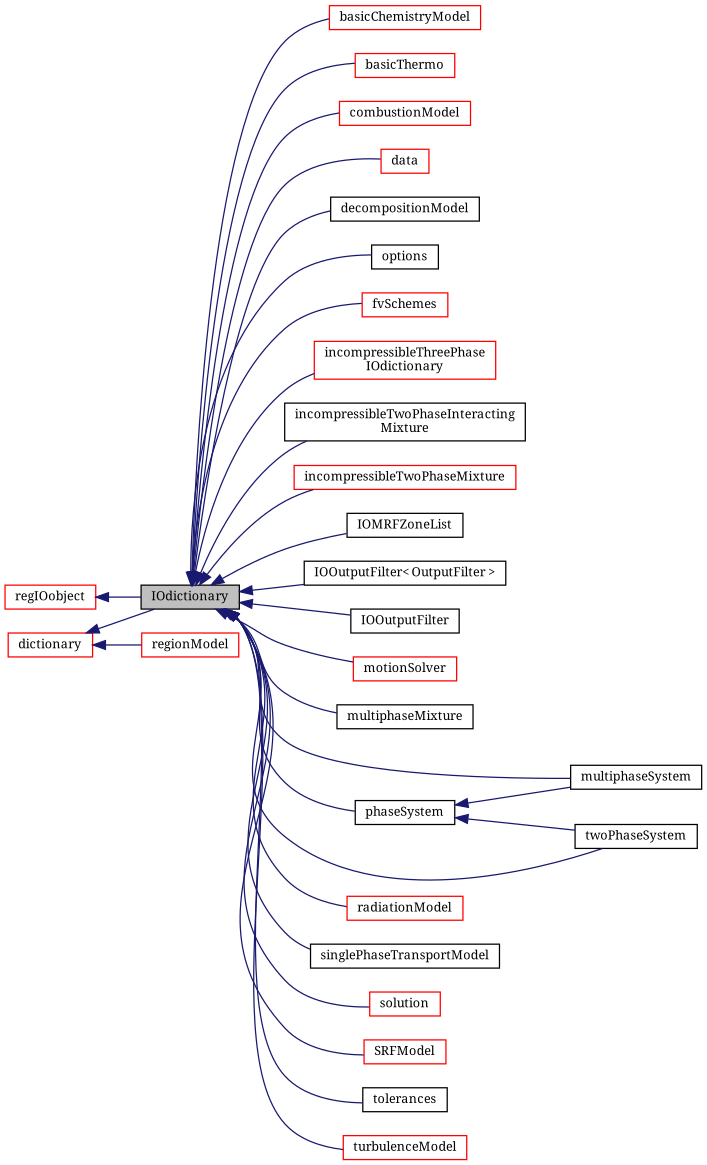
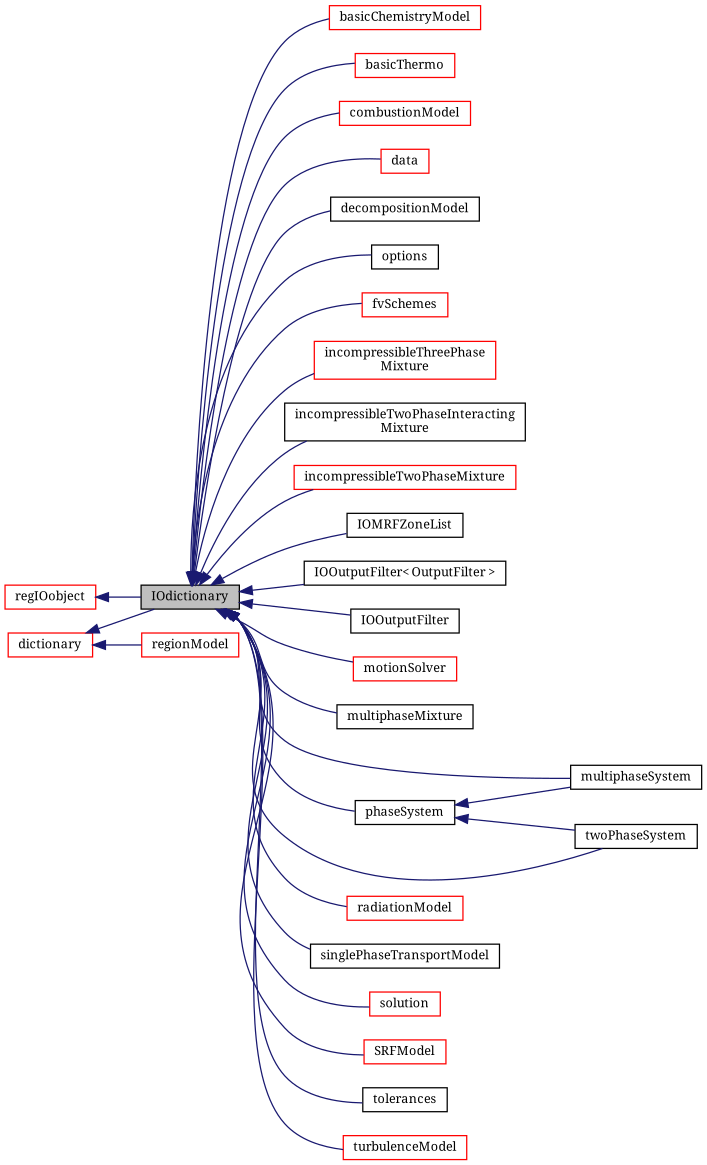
node "incompressibleThreePhase IOdictionary": label "incompressibleThreePhase IOdictionary" -> "incompressibleThreePhase Mixture"
